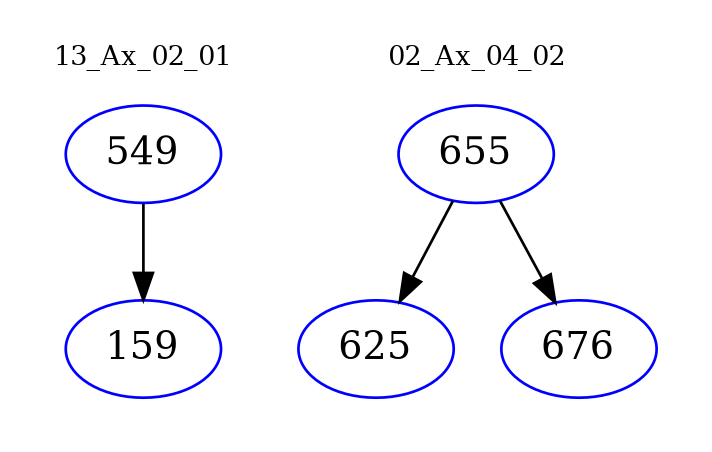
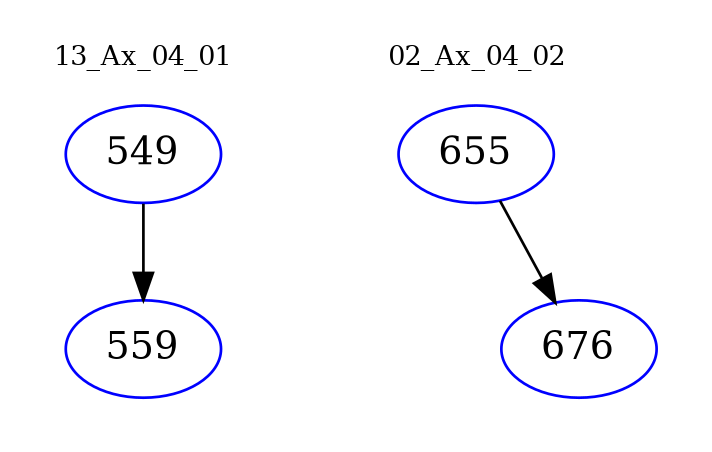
cluster "13_Ax_02_01": label "13_Ax_02_01" -> "13_Ax_04_01"
node "159": label "159" -> "559"
node "625": removed
